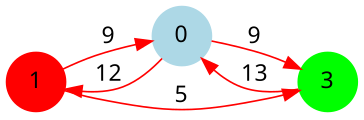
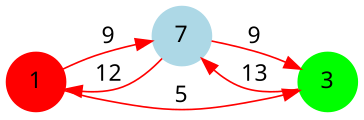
node "0": label "0" -> "7"
